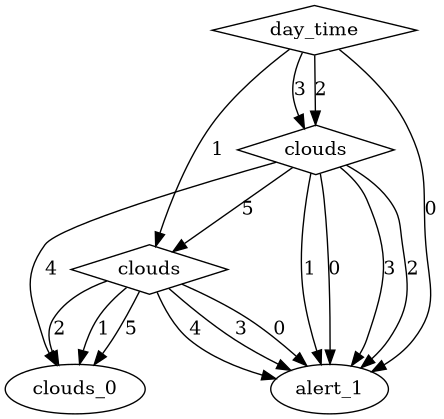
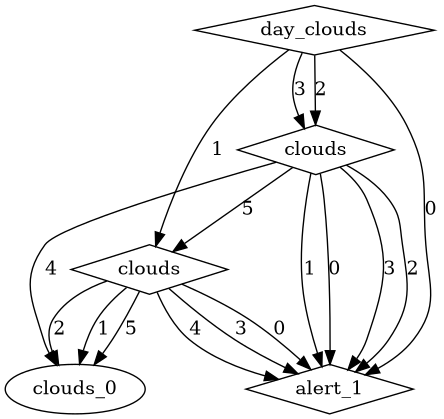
node "day_time": label "day_time" -> "day_clouds"
node "alert_1": shape ellipse -> diamond
